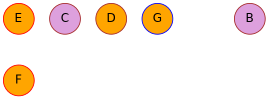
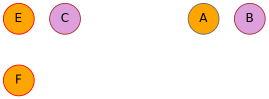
node "D": removed
node "G": removed
node "A": added
